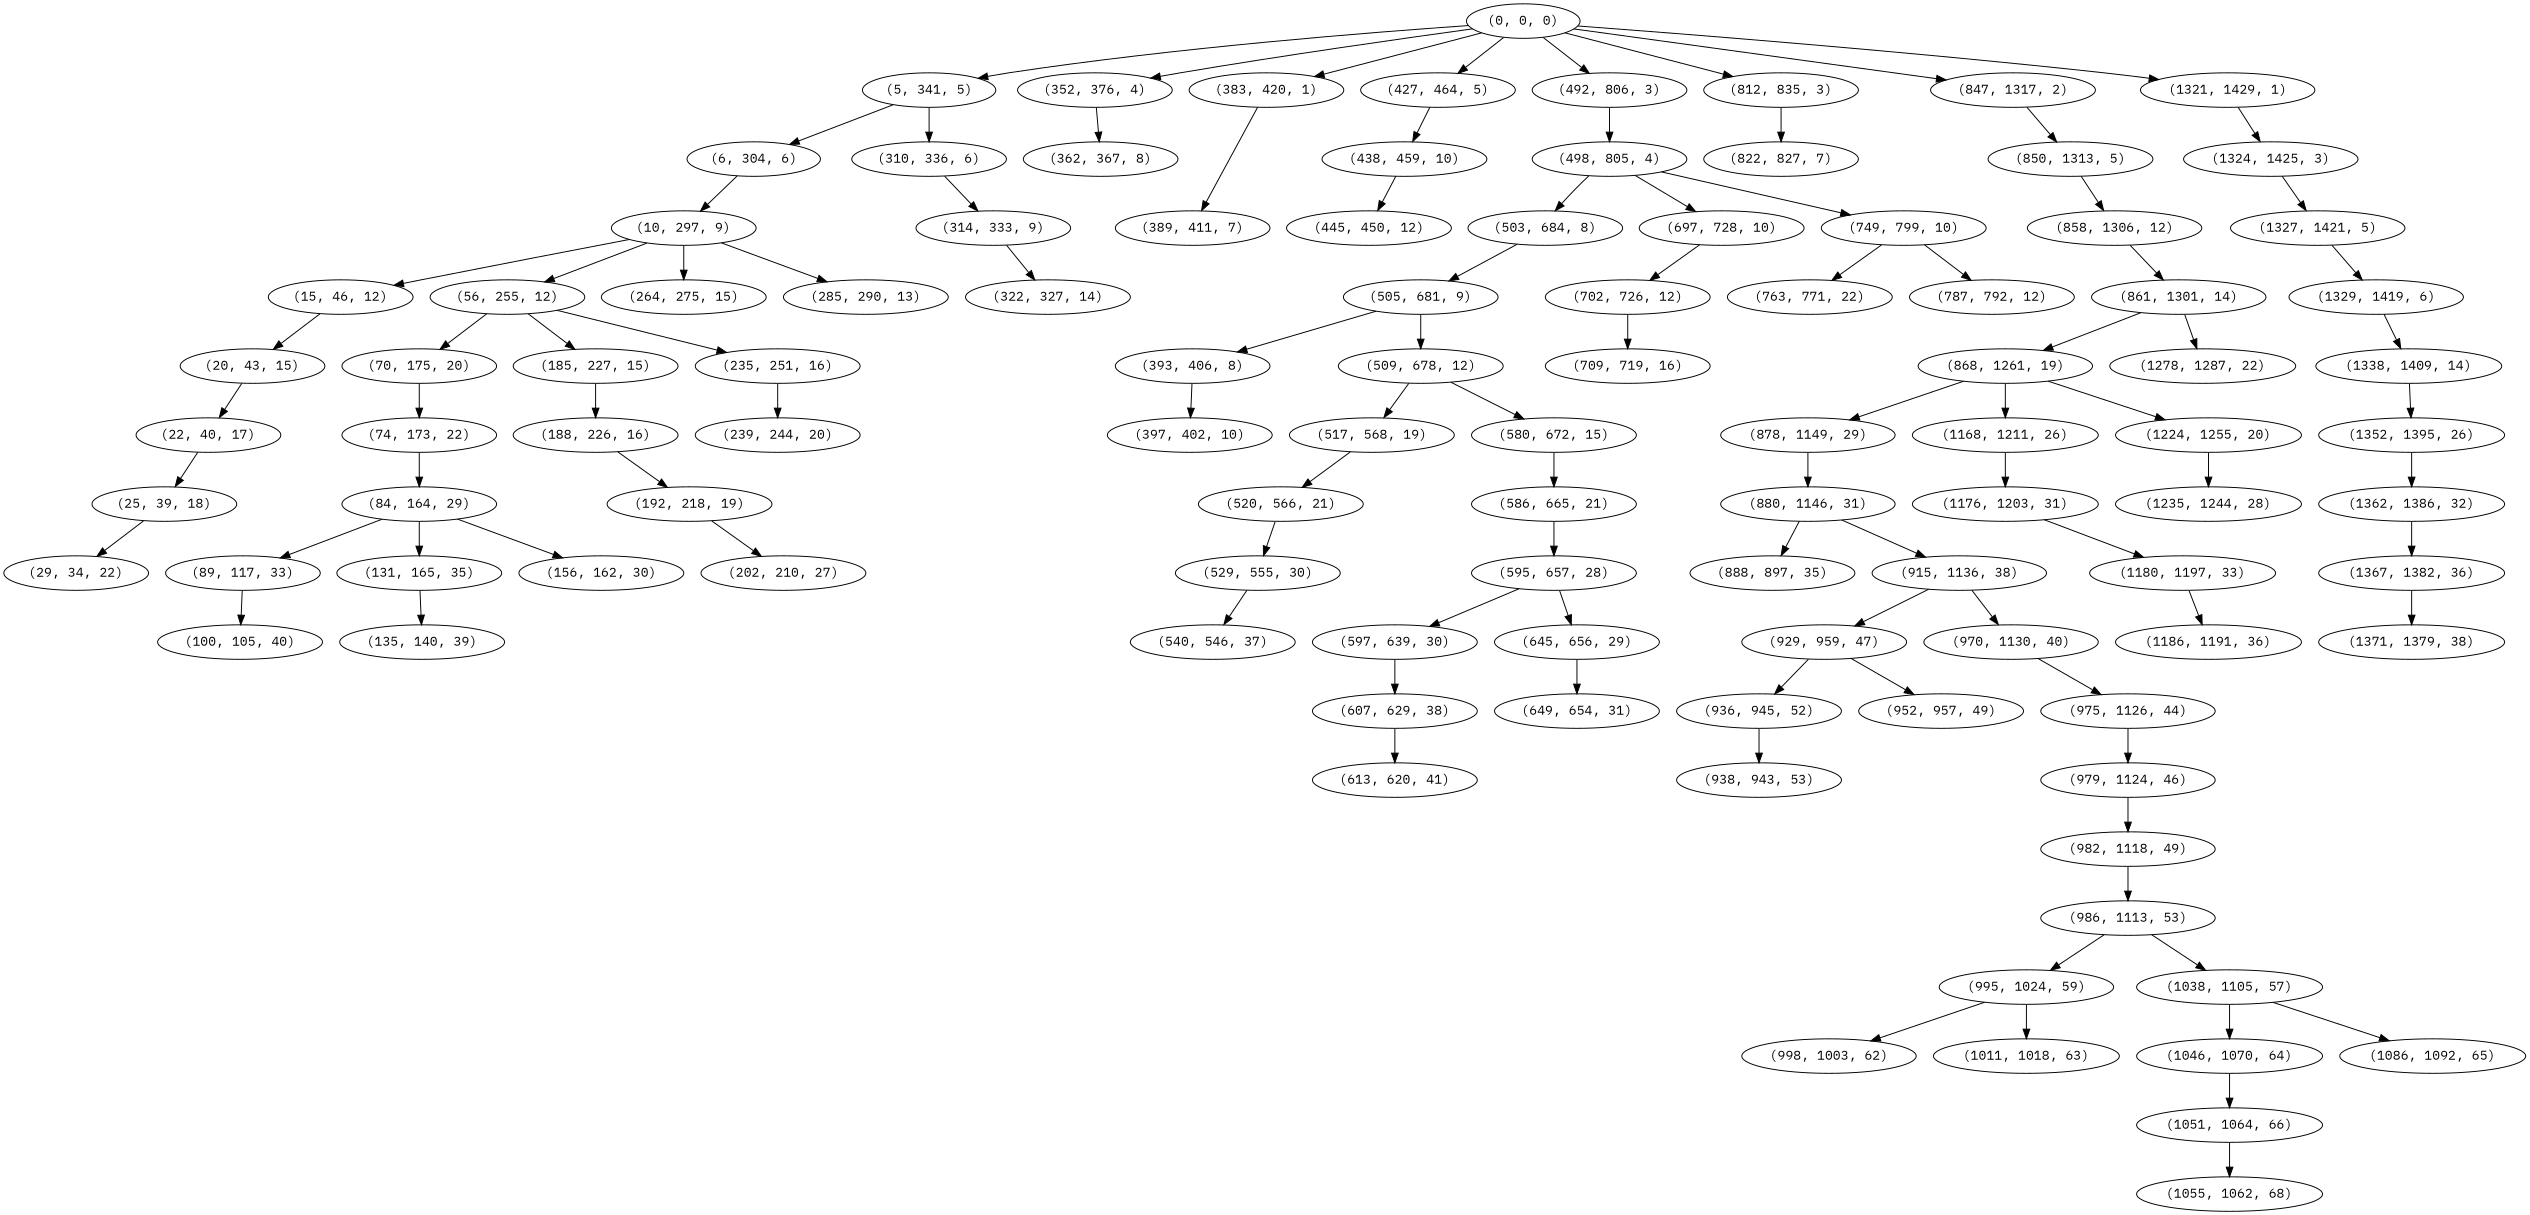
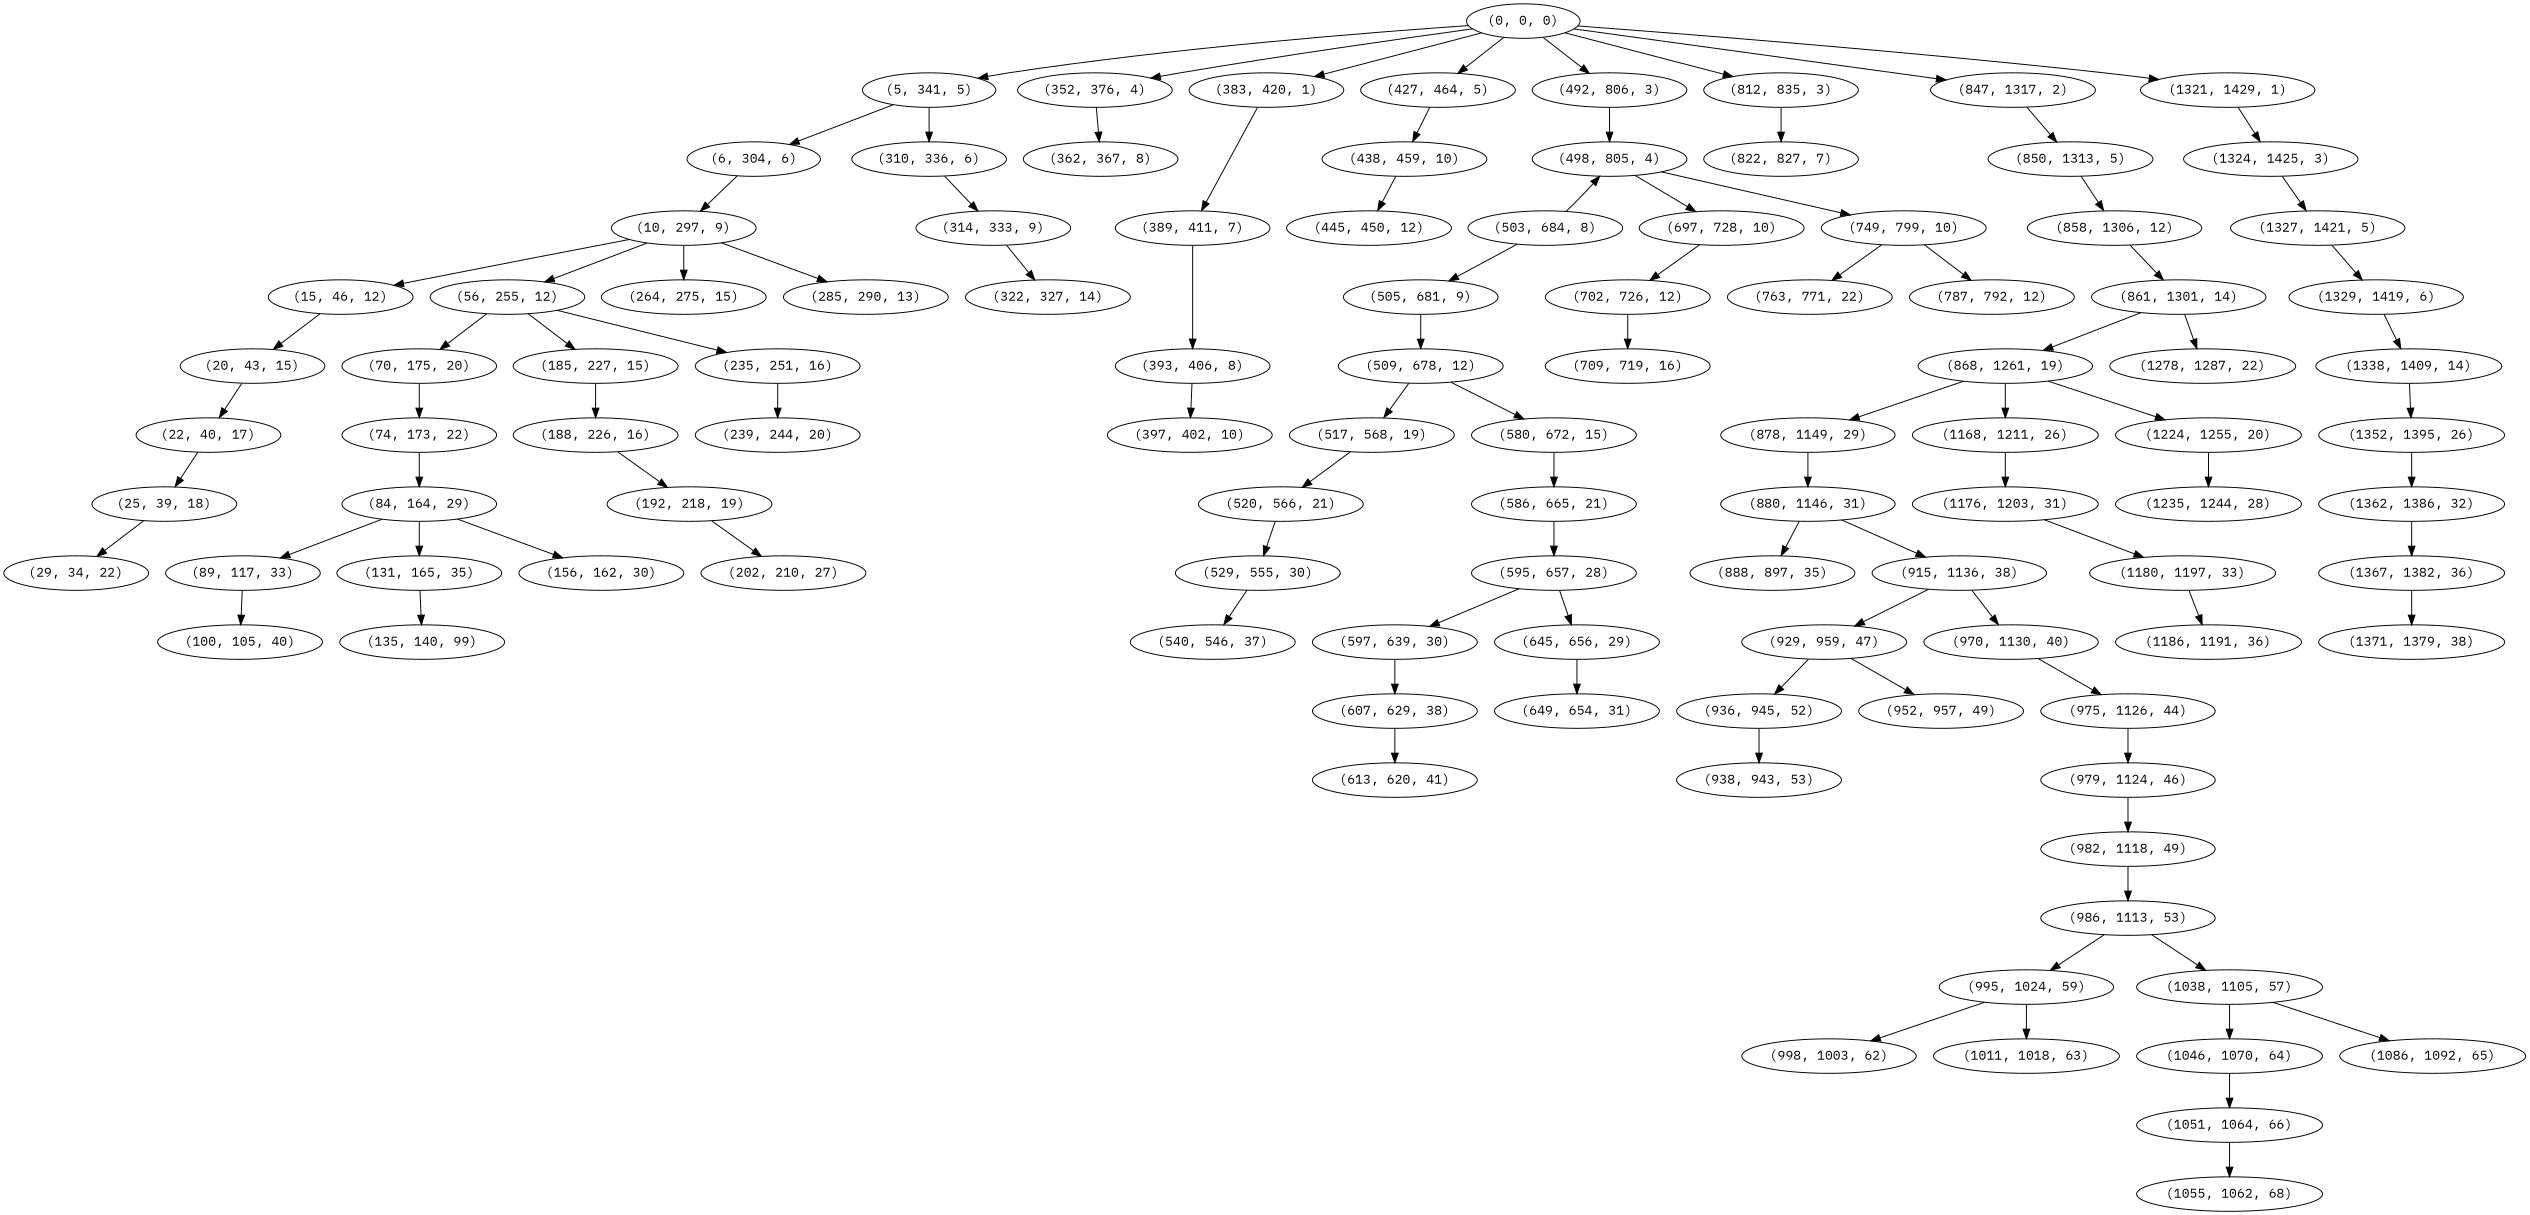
edge "(498, 805, 4)" -> "(503, 684, 8)": reversed
edge "(505, 681, 9)" -> "(393, 406, 8)": now "(389, 411, 7)" -> "(393, 406, 8)"
node "(135, 140, 39)": label "(135, 140, 39)" -> "(135, 140, 99)"
